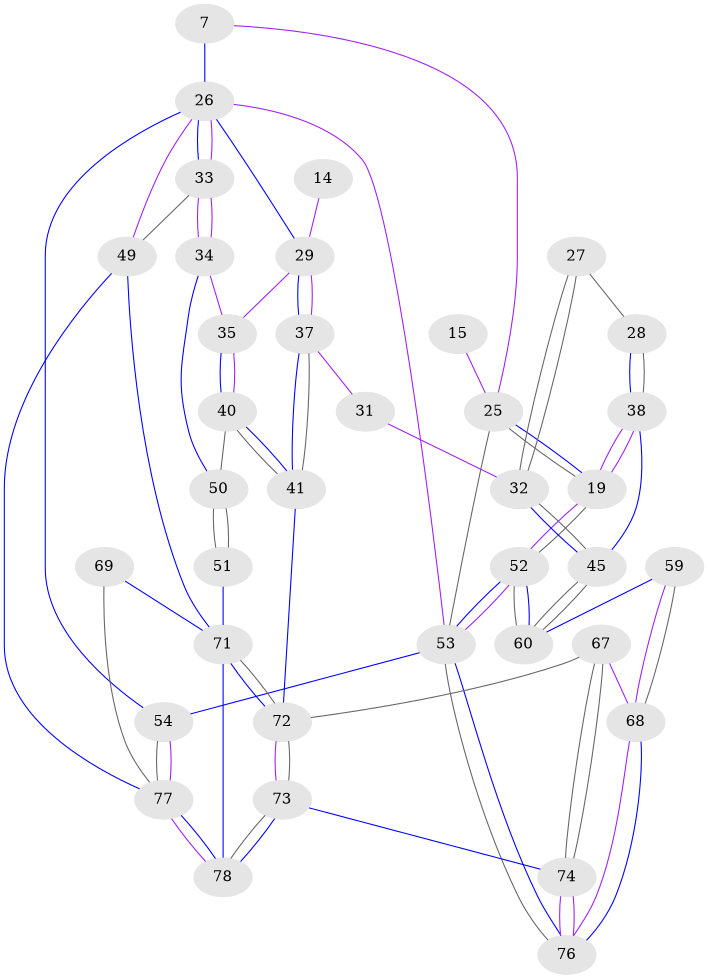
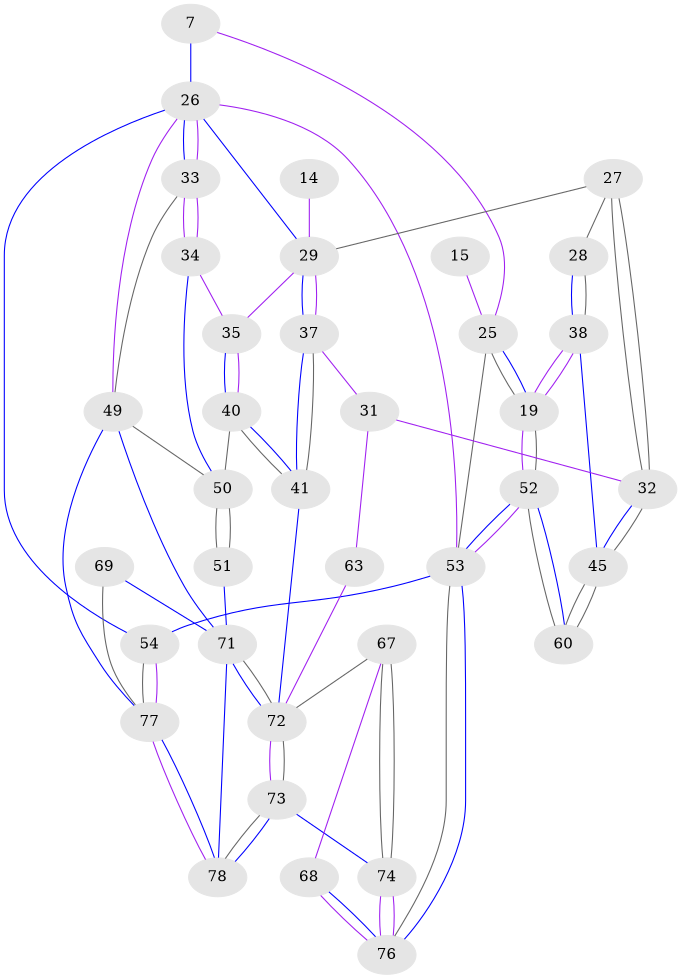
edge "27" -- "29": added
edge "49" -- "50": added
node "63": added
node "59": removed
